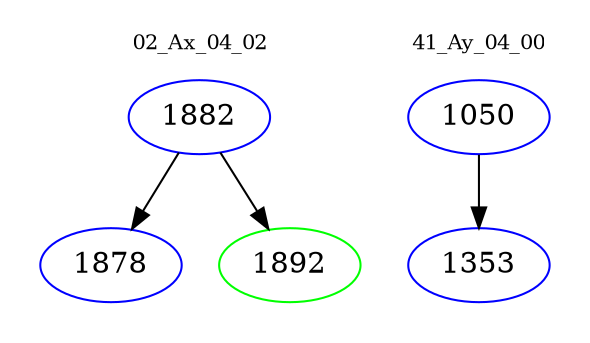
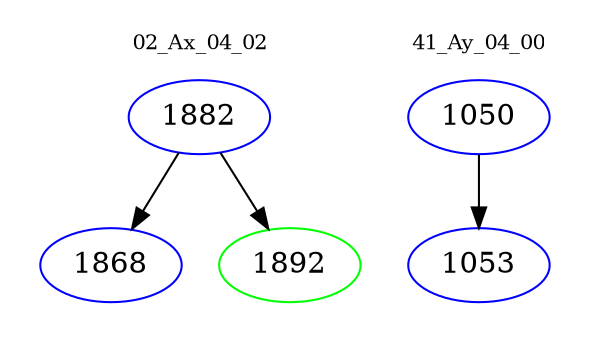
node "1878": label "1878" -> "1868"
node "1353": label "1353" -> "1053"
